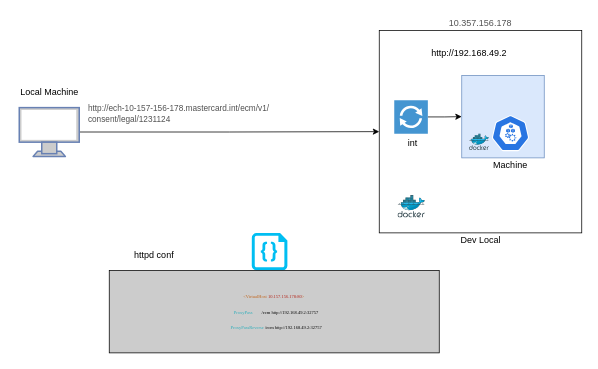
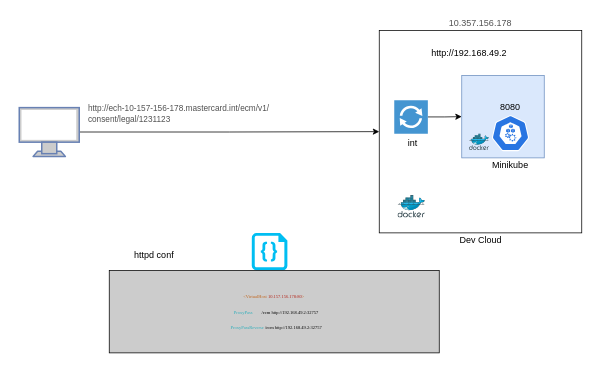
node "Local Machine": removed
node "8080": added
node "http://ech-10-157-156-178.mastercard.int/ecm/v1/ consent/legal/1231124": label "http://ech-10-157-156-178.mastercard.int/ecm/v1/ consent/legal/1231124" -> "http://ech-10-157-156-178.mastercard.int/ecm/v1/ consent/legal/1231123"
node "Machine": label "Machine" -> "Minikube"
node "Dev Local": label "Dev Local" -> "Dev Cloud"
